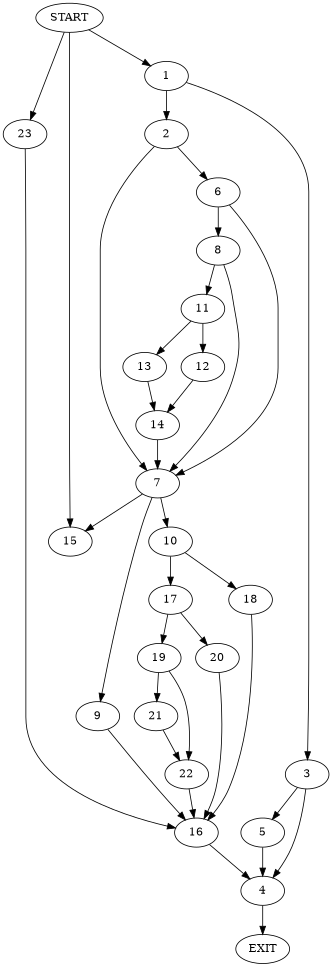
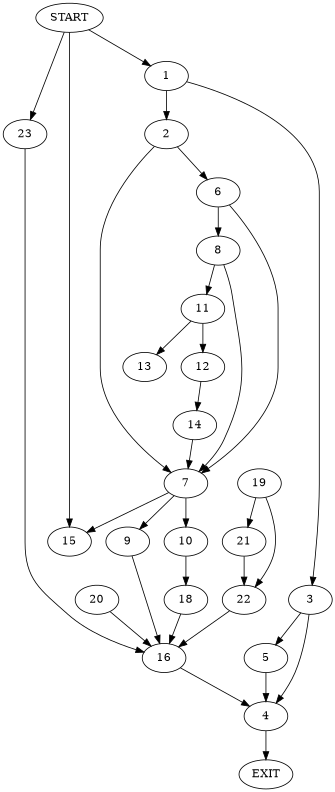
edge "13" -> "14": removed
node "17": removed
